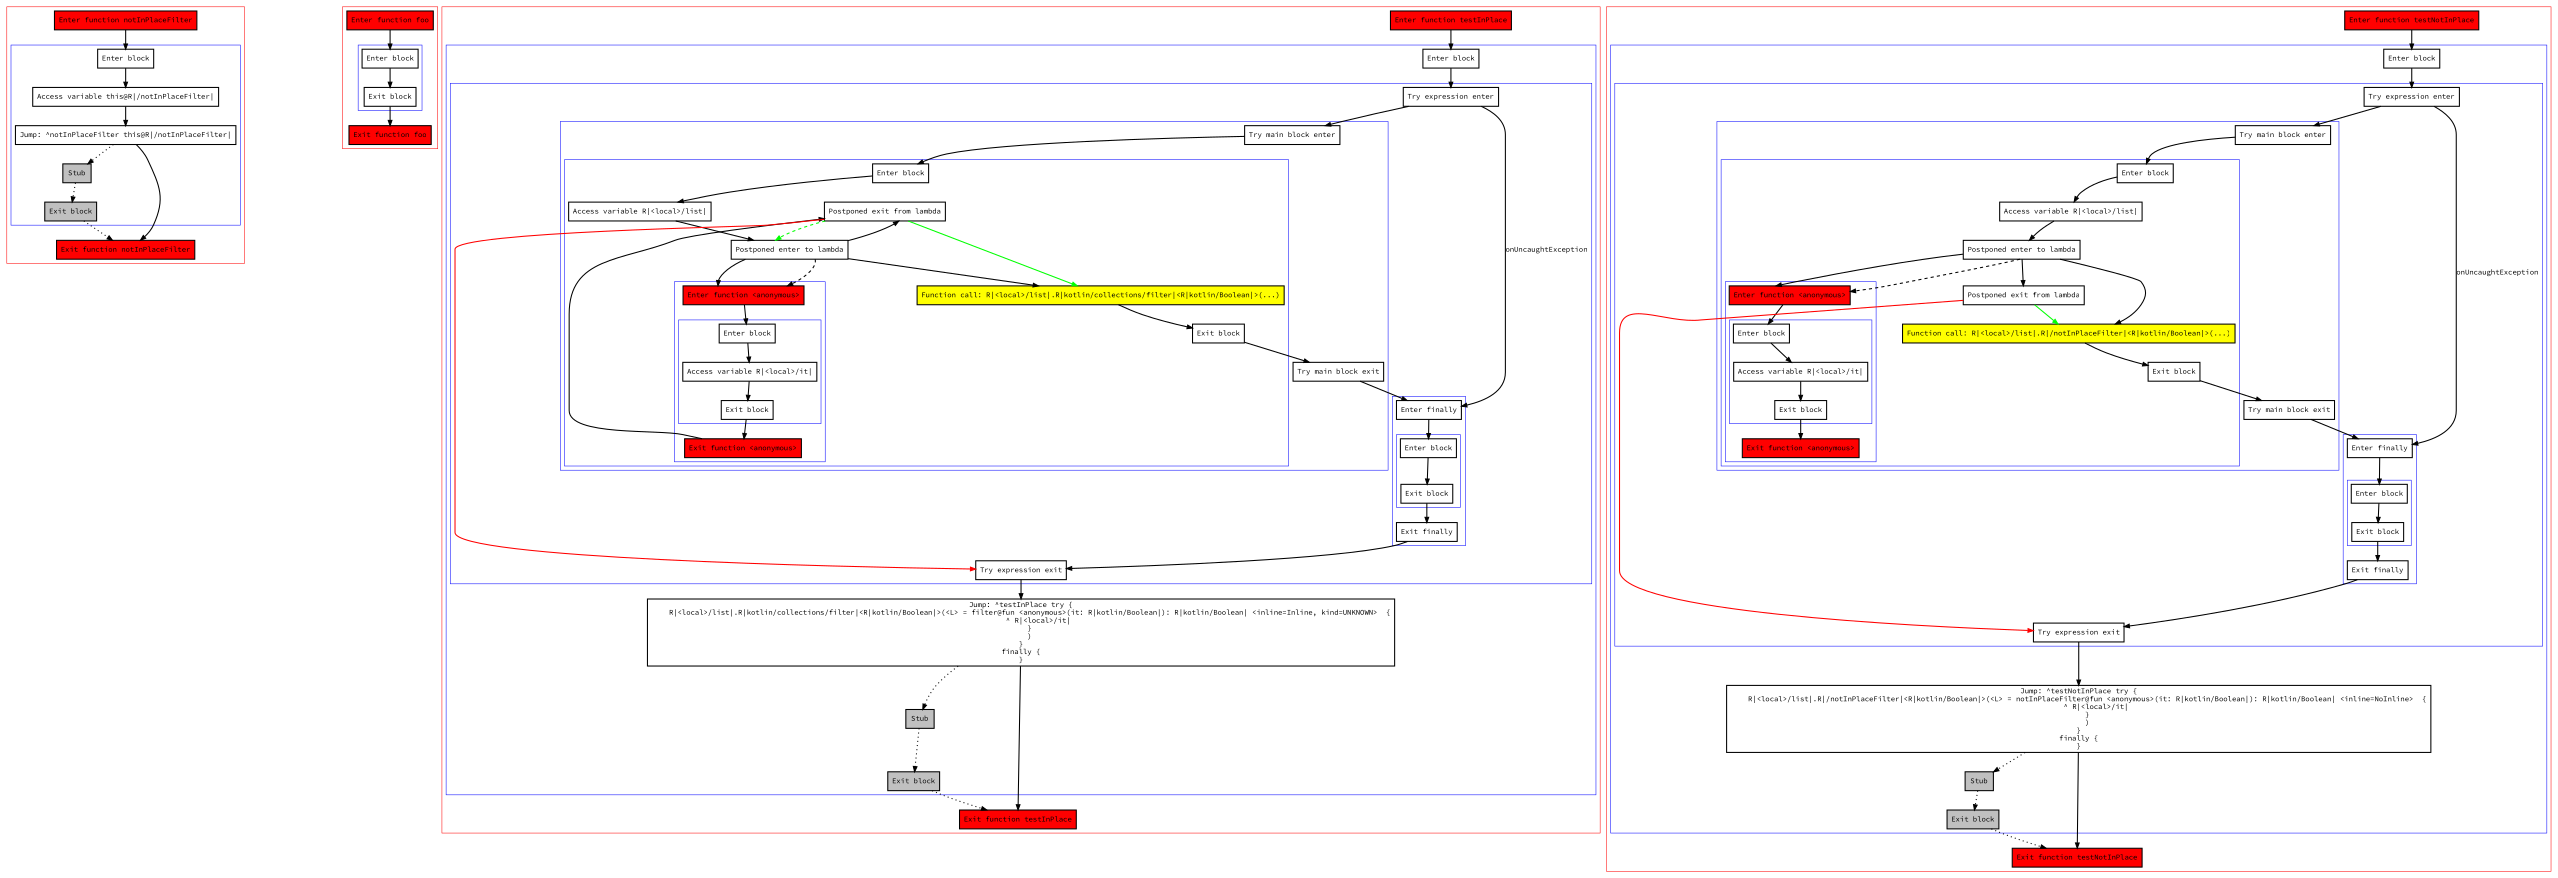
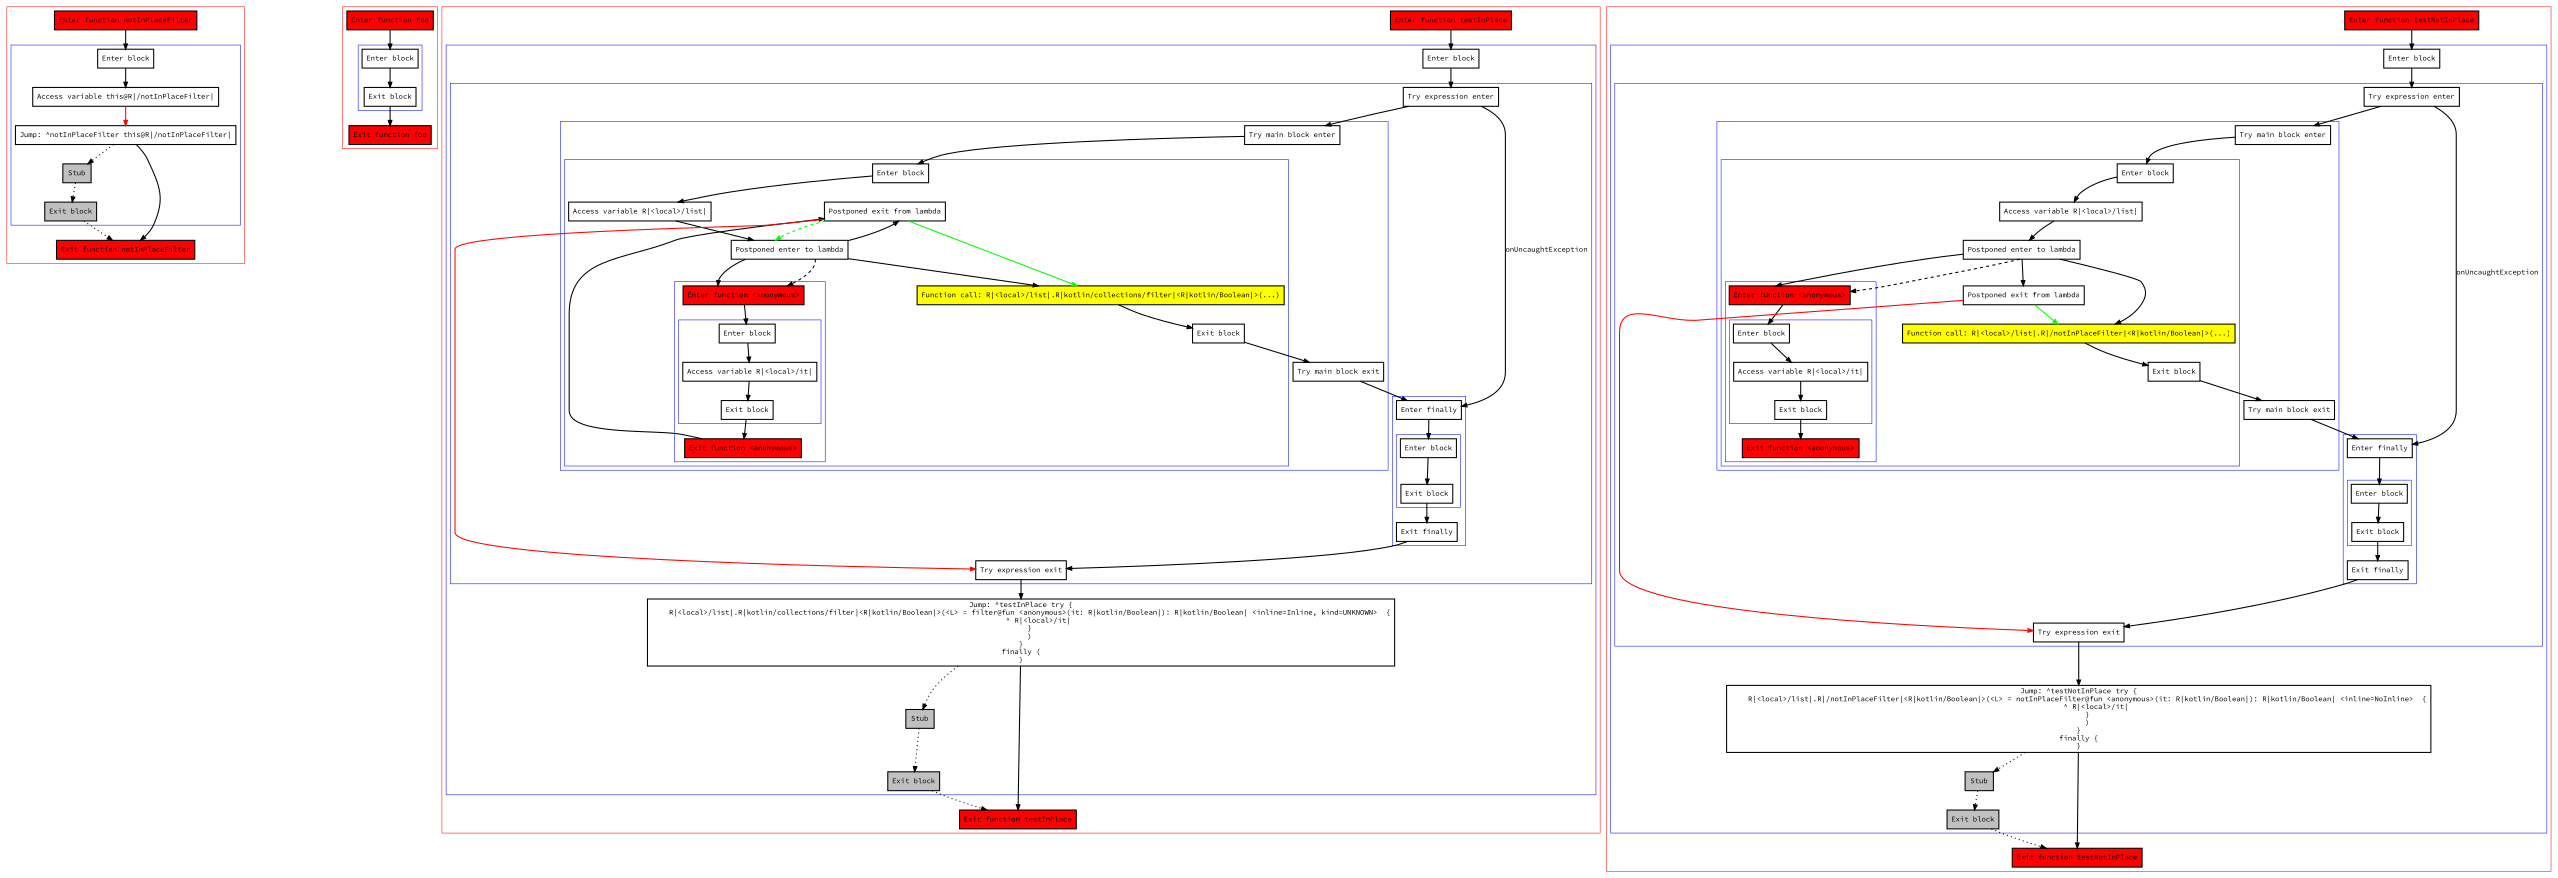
edge "Access variable this@R|/notInPlaceFilter|" -> "Jump: ^notInPlaceFilter this@R|/notInPlaceFilter|": color black -> red
